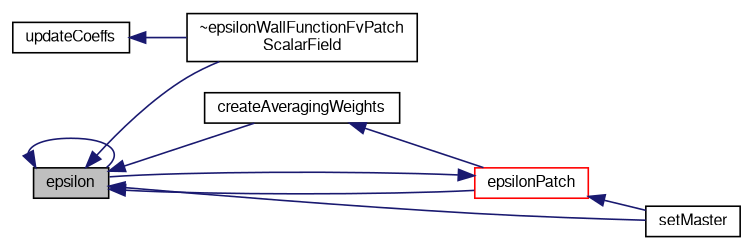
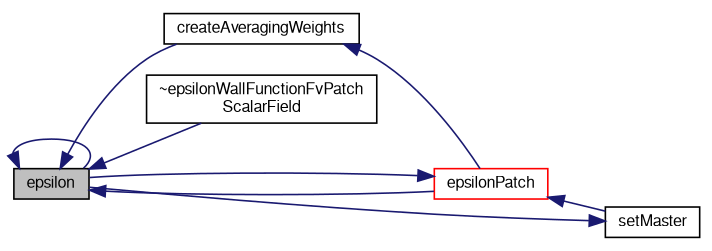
node "updateCoeffs": removed
edge "setMaster" -> "epsilon": reversed
